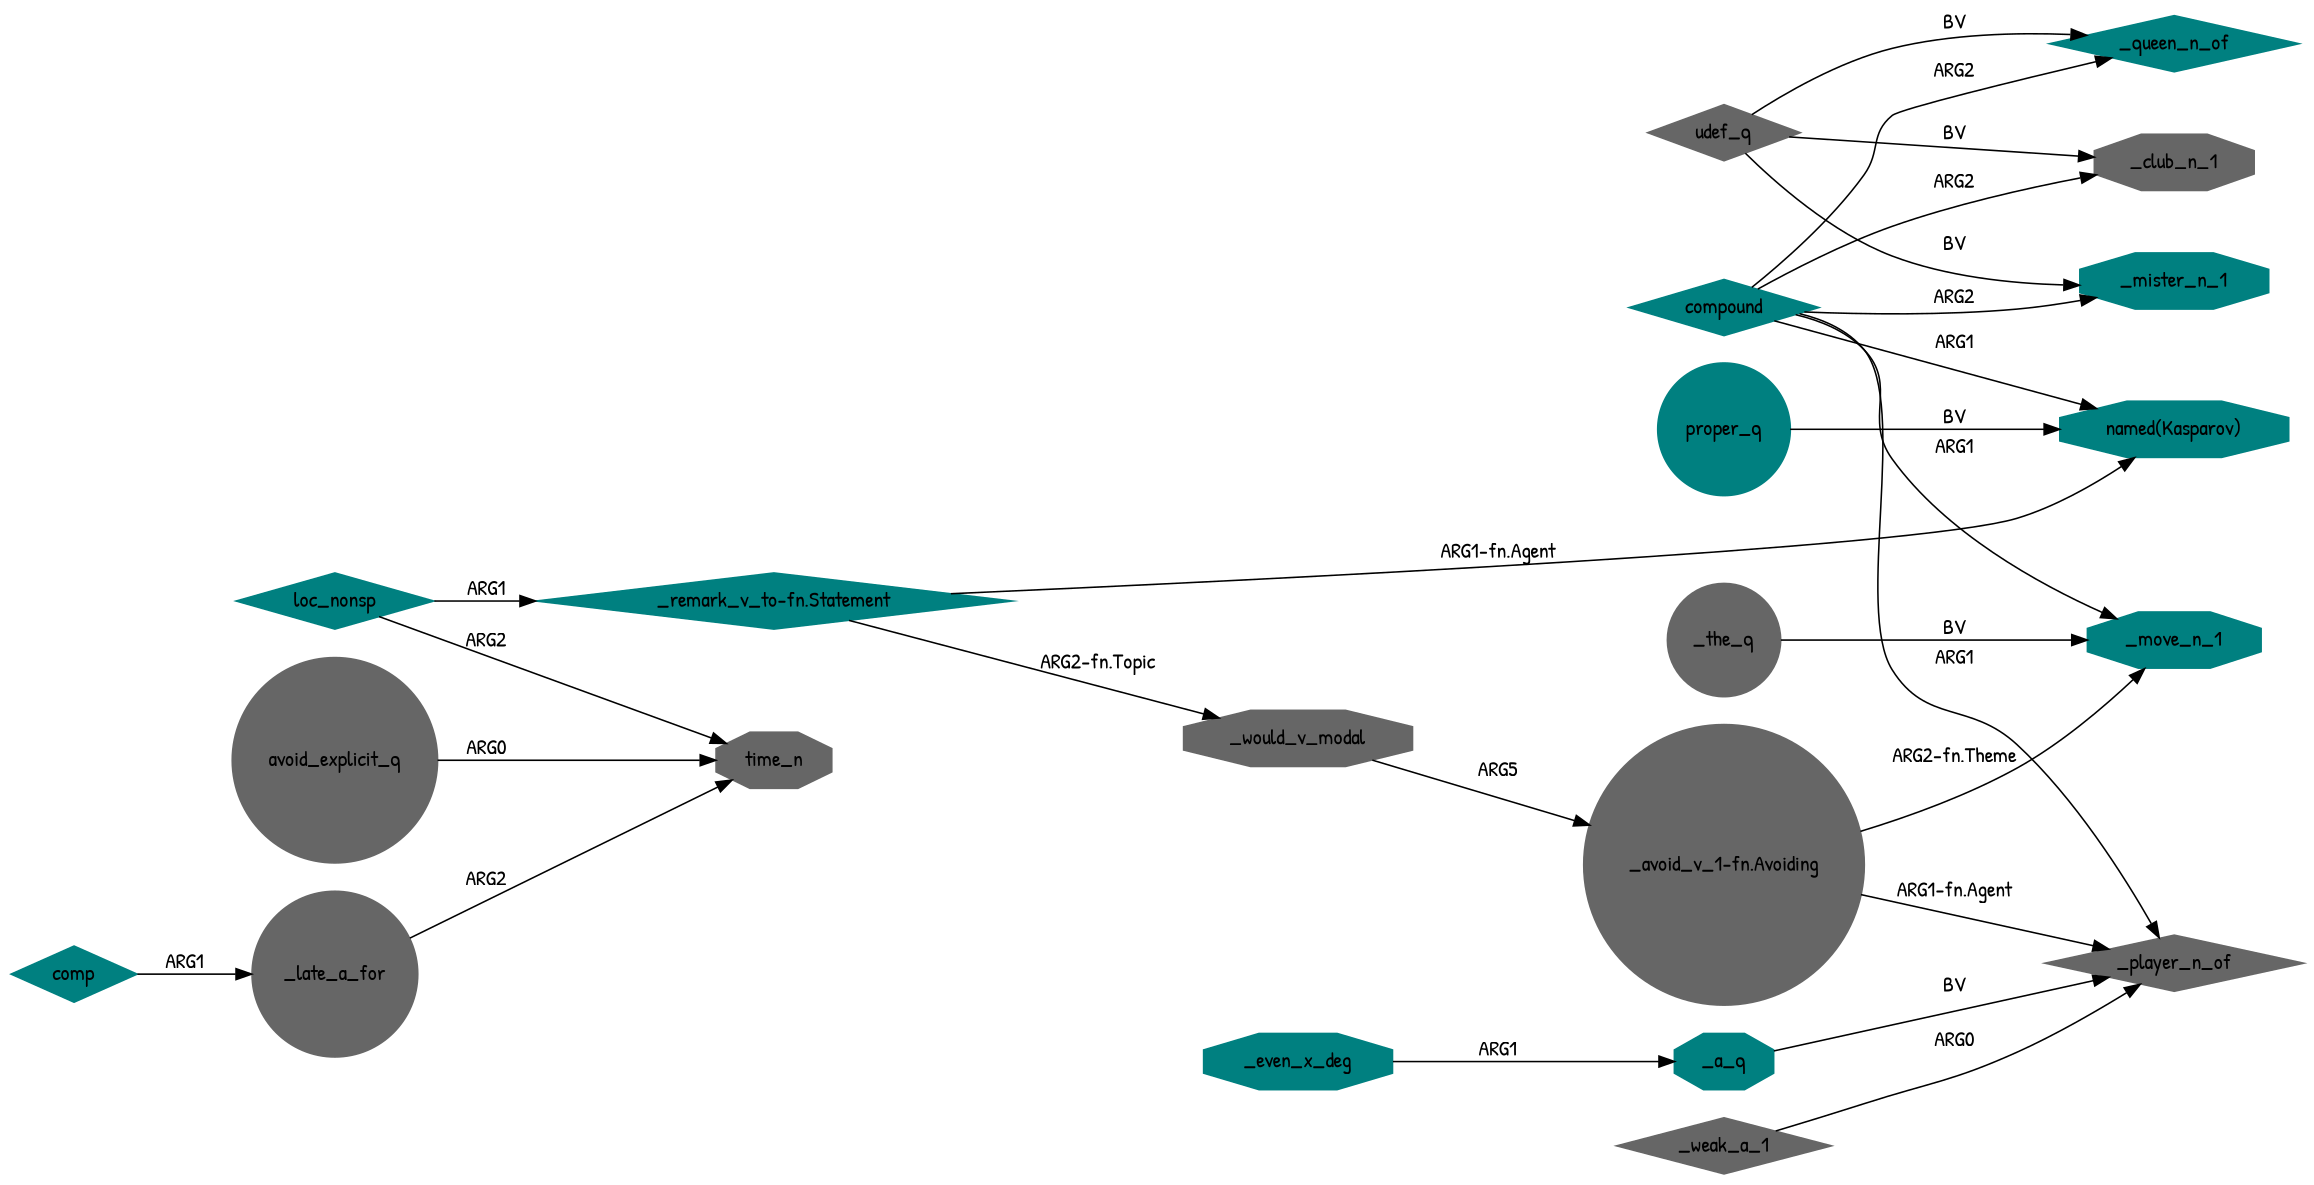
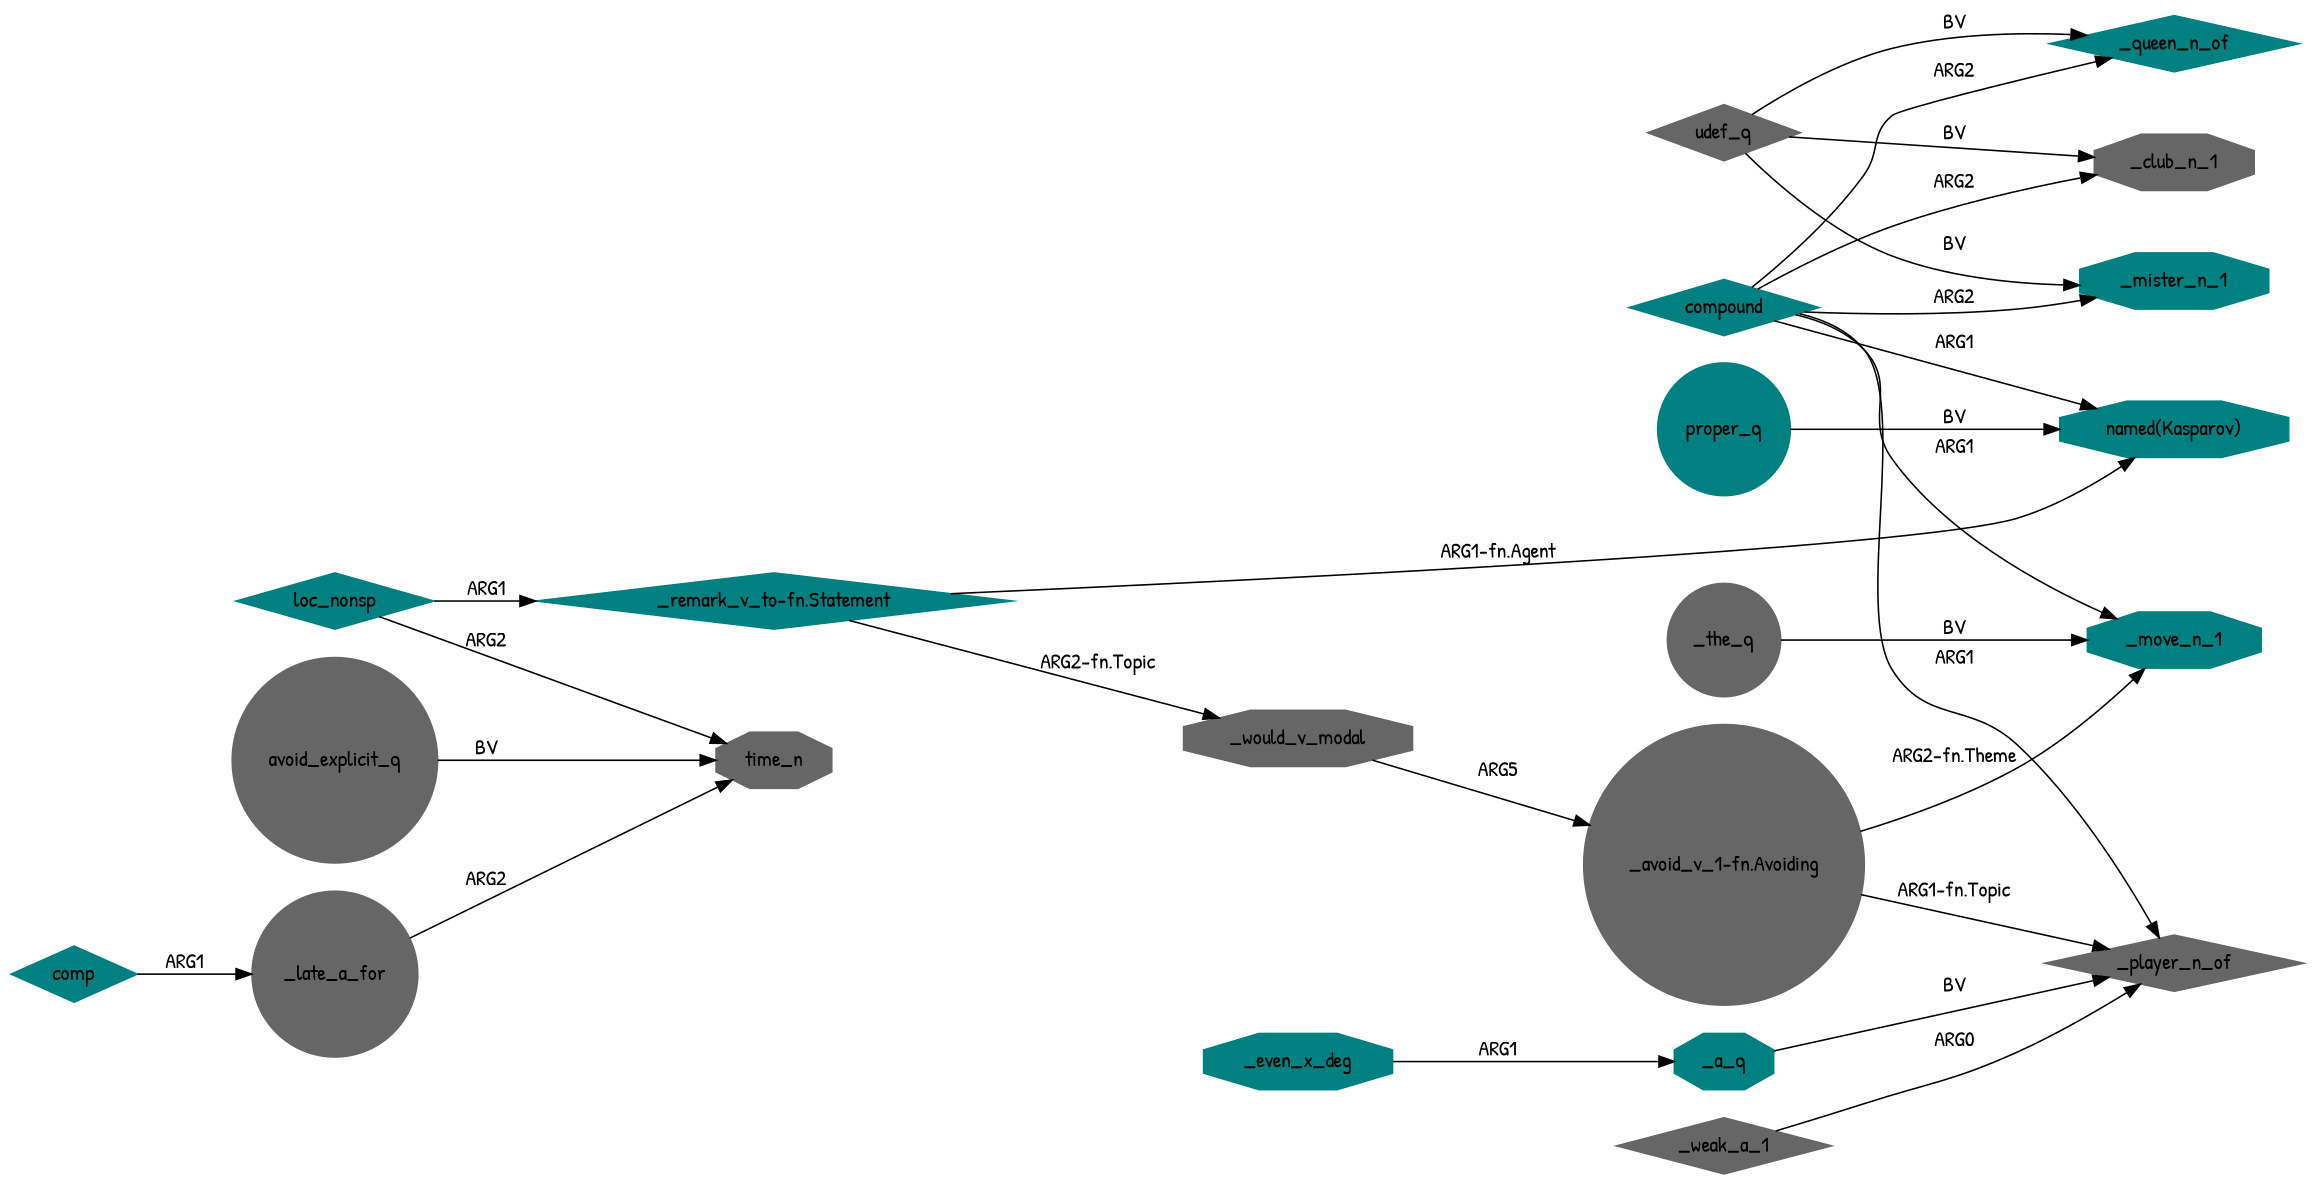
edge "avoid_explicit_q" -> "time_n": label "ARG0" -> "BV"
edge "_avoid_v_1-fn.Avoiding" -> "_player_n_of": label "ARG1-fn.Agent" -> "ARG1-fn.Topic"
